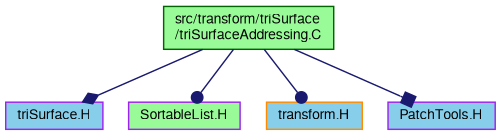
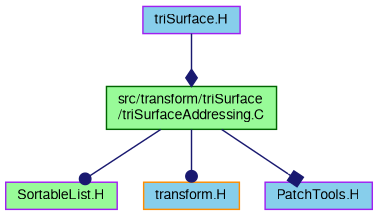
edge "src/transform/triSurface /triSurfaceAddressing.C" -> "triSurface.H": reversed
